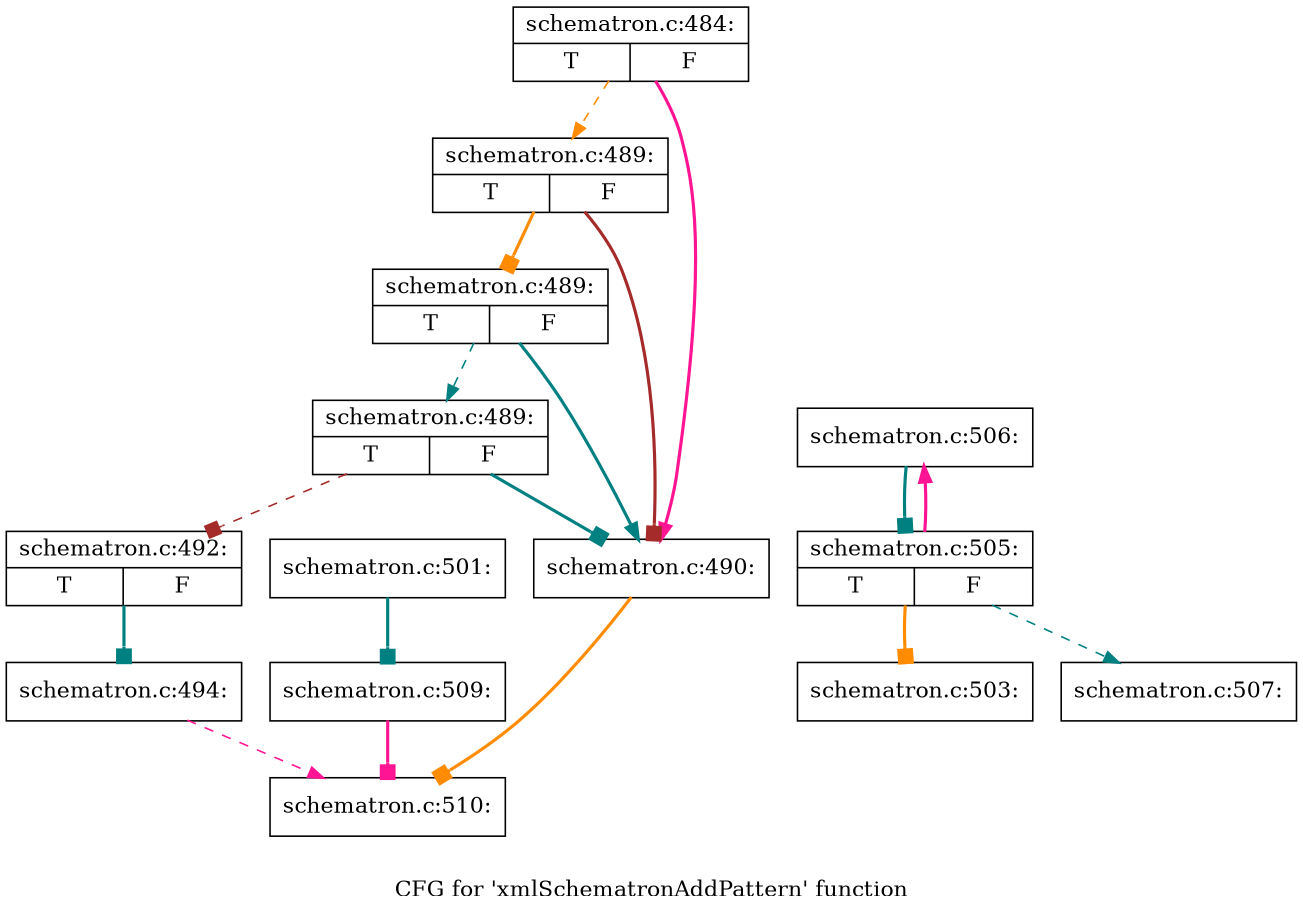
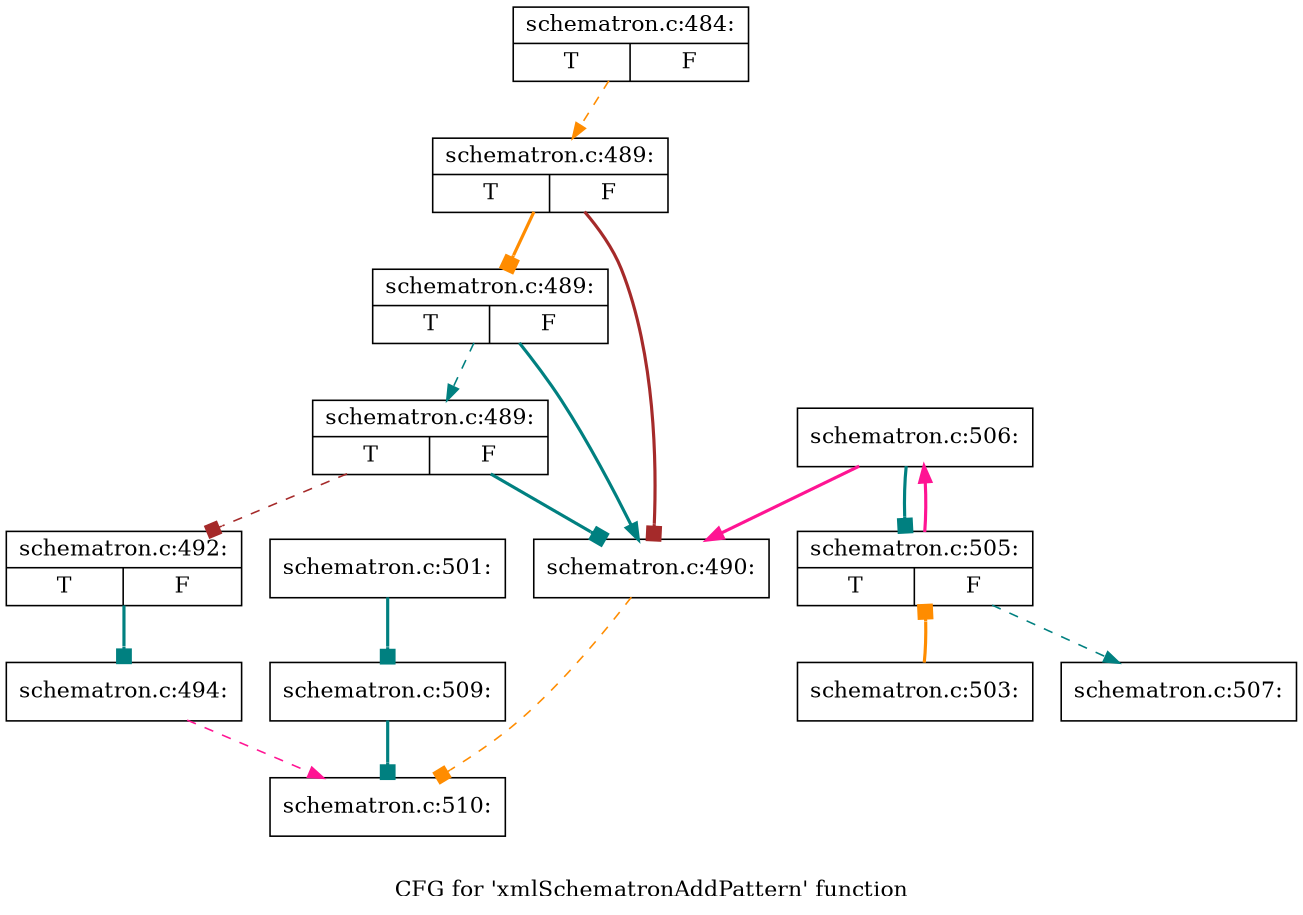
edge "schematron.c:484:" -> "schematron.c:490:": now "schematron.c:506:" -> "schematron.c:490:"
edge "schematron.c:505:" -> "schematron.c:503:": reversed
edge "schematron.c:490:" -> "schematron.c:510:": style bold -> dashed
edge "schematron.c:509:" -> "schematron.c:510:": color deeppink -> teal
